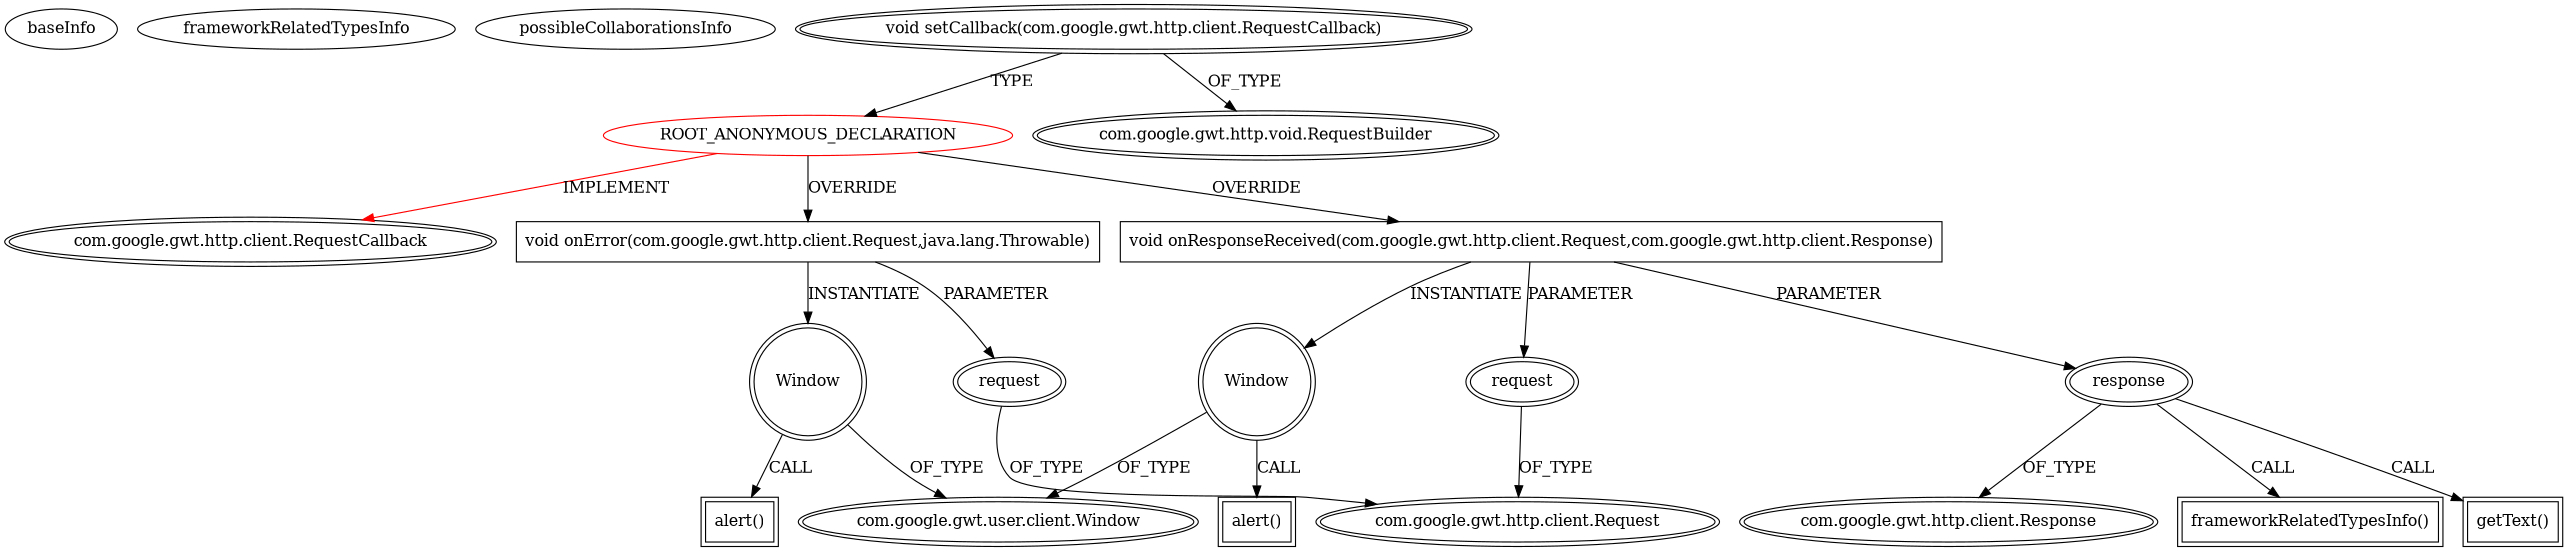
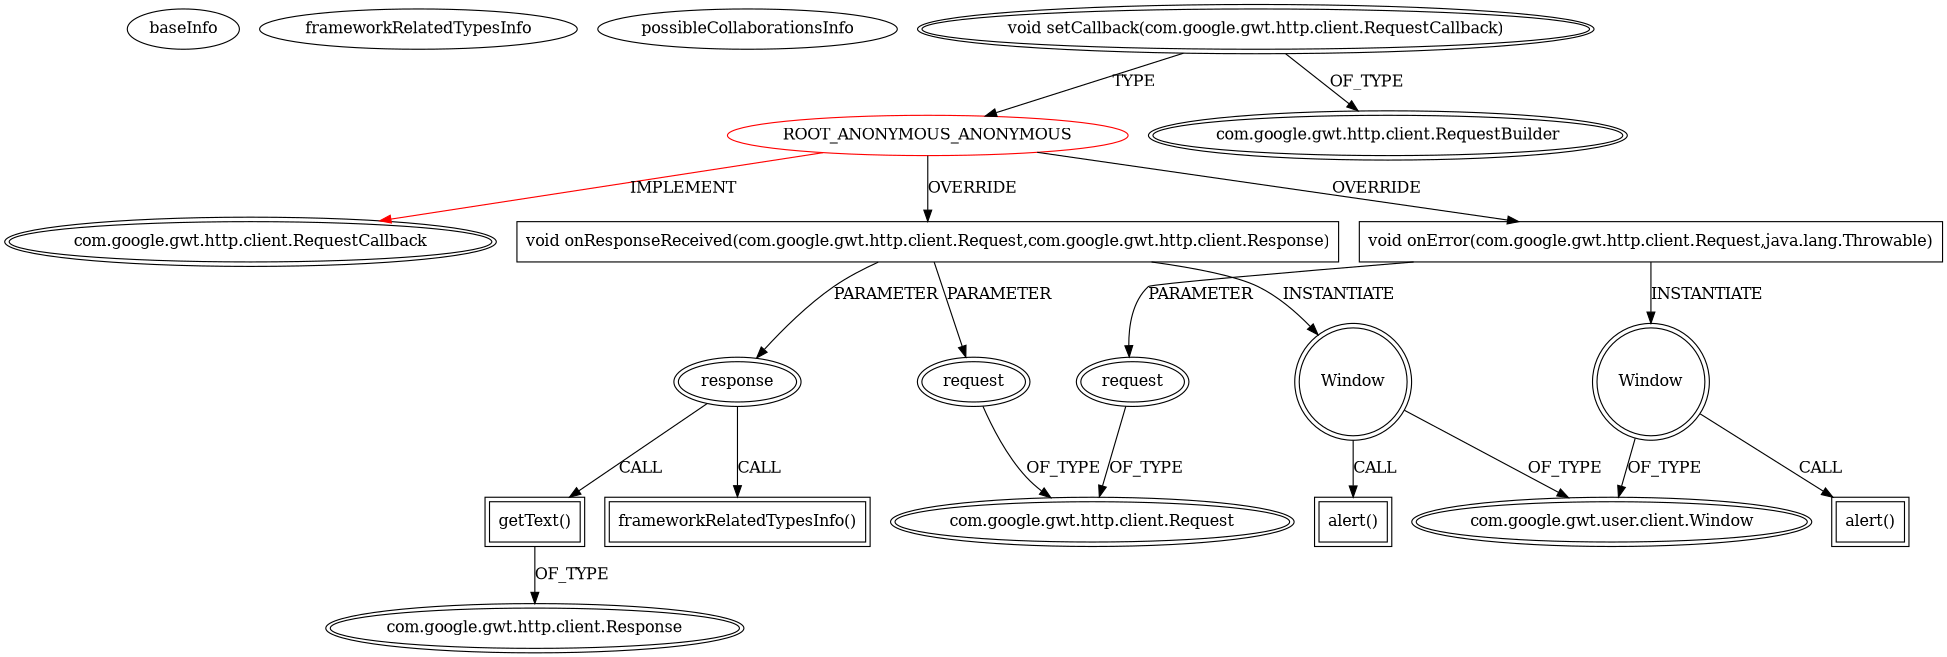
node "ROOT_ANONYMOUS_DECLARATION": label "ROOT_ANONYMOUS_DECLARATION" -> "ROOT_ANONYMOUS_ANONYMOUS"
node "com.google.gwt.http.void.RequestBuilder": label "com.google.gwt.http.void.RequestBuilder" -> "com.google.gwt.http.client.RequestBuilder"
edge "response" -> "com.google.gwt.http.client.Response": now "getText()" -> "com.google.gwt.http.client.Response"
